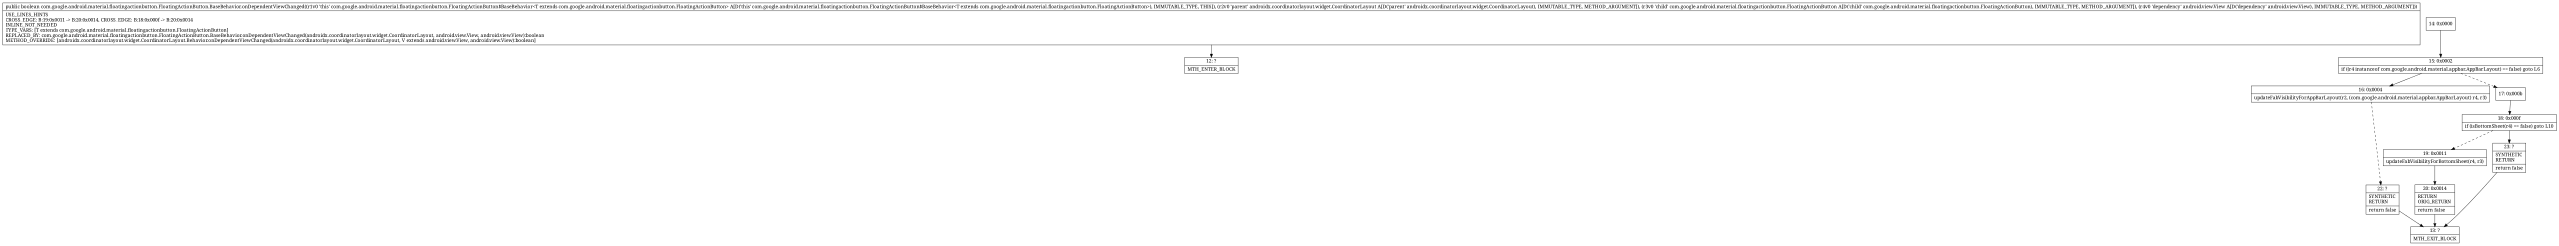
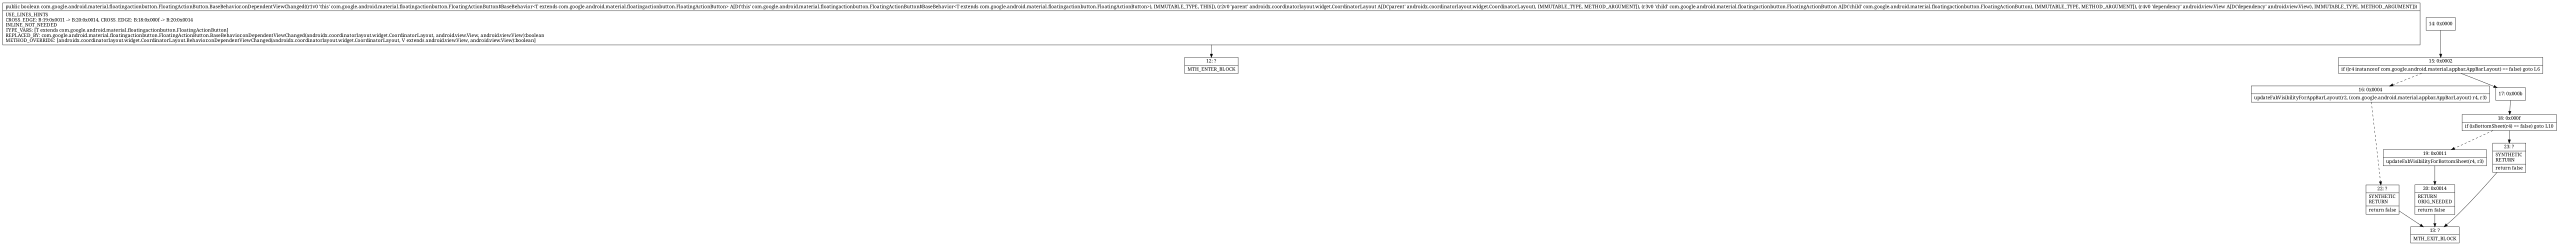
edge "15: 0x0002" -> "16: 0x0004": style solid -> dashed
edge "15: 0x0002" -> "17: 0x000b": style dashed -> solid
node "20: 0x0014": text "ORIG_RETURN" -> "ORIG_NEEDED"
